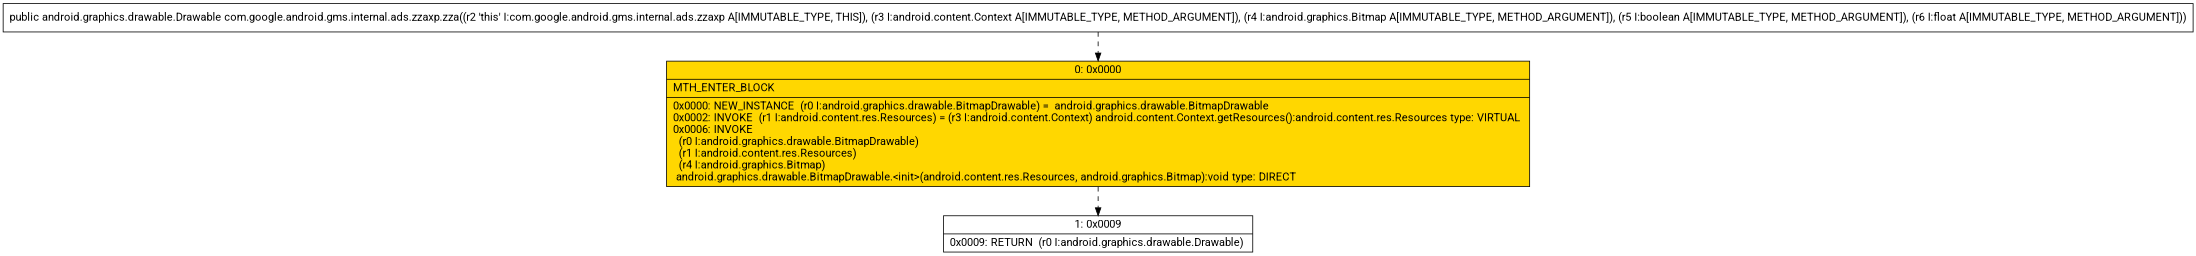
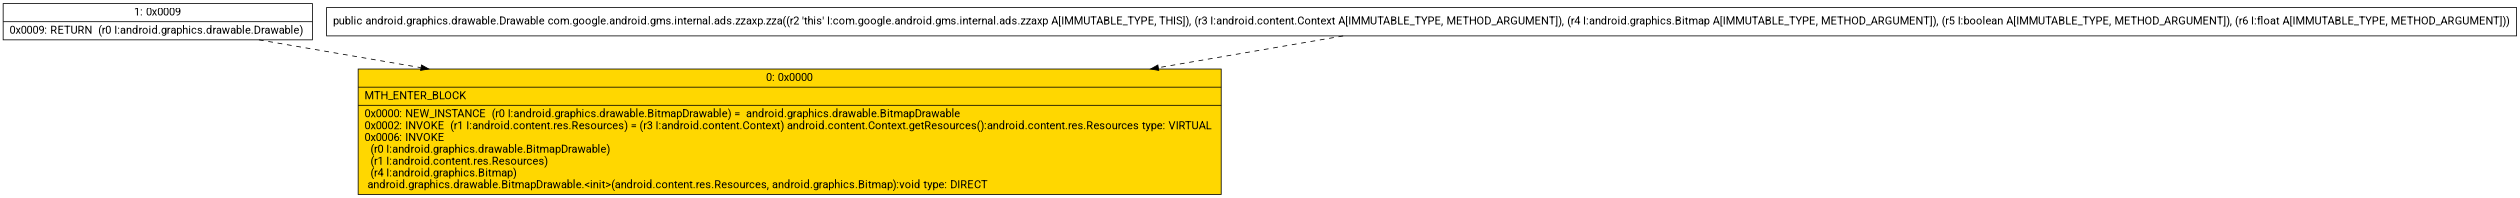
edge "0: 0x0000" -> "1: 0x0009": reversed
